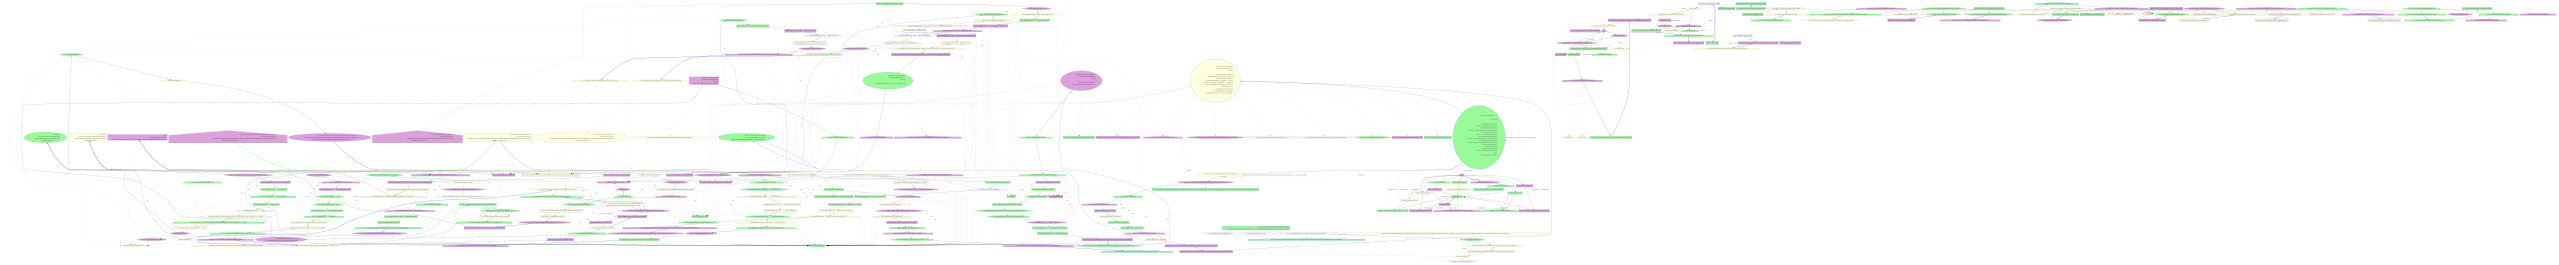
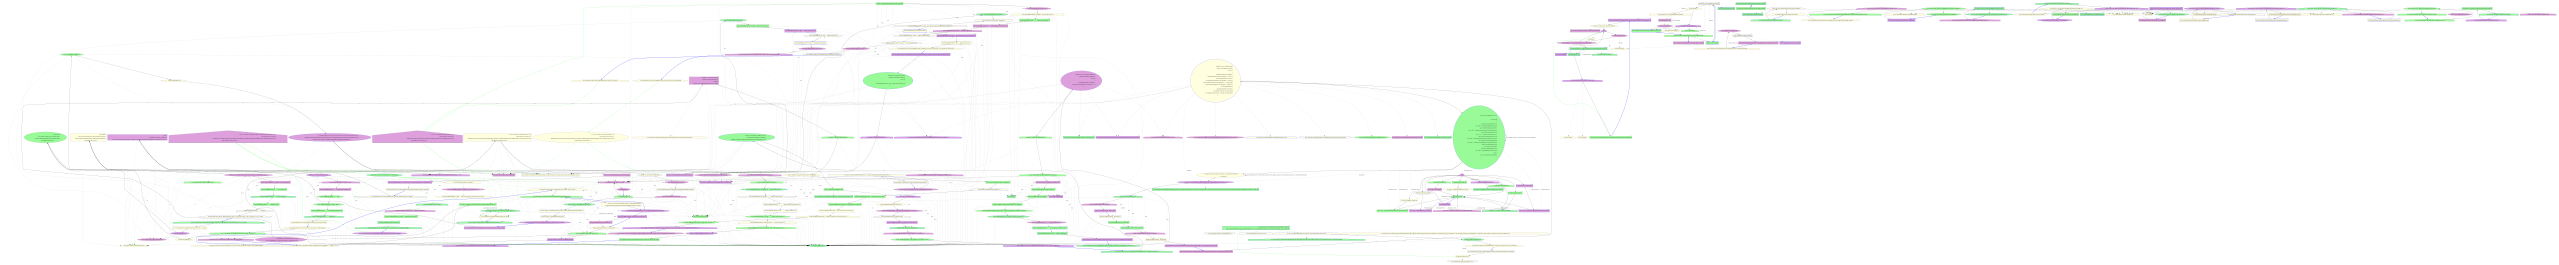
node "var humanizedEnum = Humanize(input)": added
